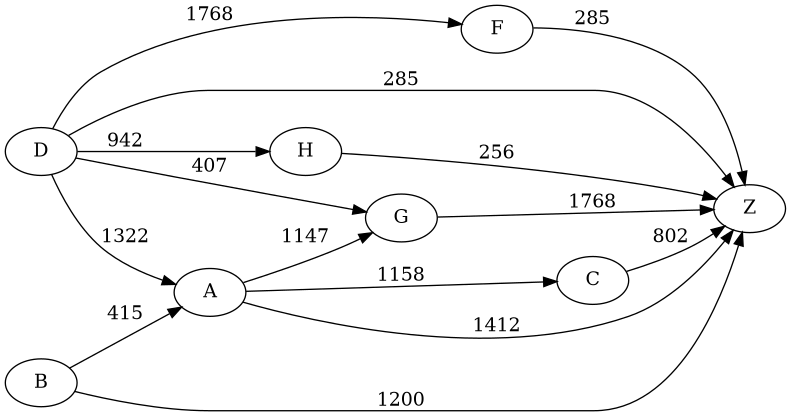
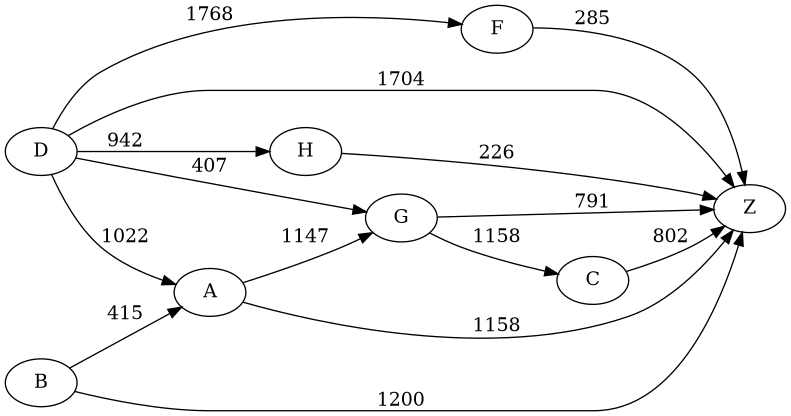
edge "D" -> "Z": label "285" -> "1704"
edge "H" -> "Z": label "256" -> "226"
edge "G" -> "Z": label "1768" -> "791"
edge "D" -> "A": label "1322" -> "1022"
edge "A" -> "C": now "G" -> "C"
edge "A" -> "Z": label "1412" -> "1158"
